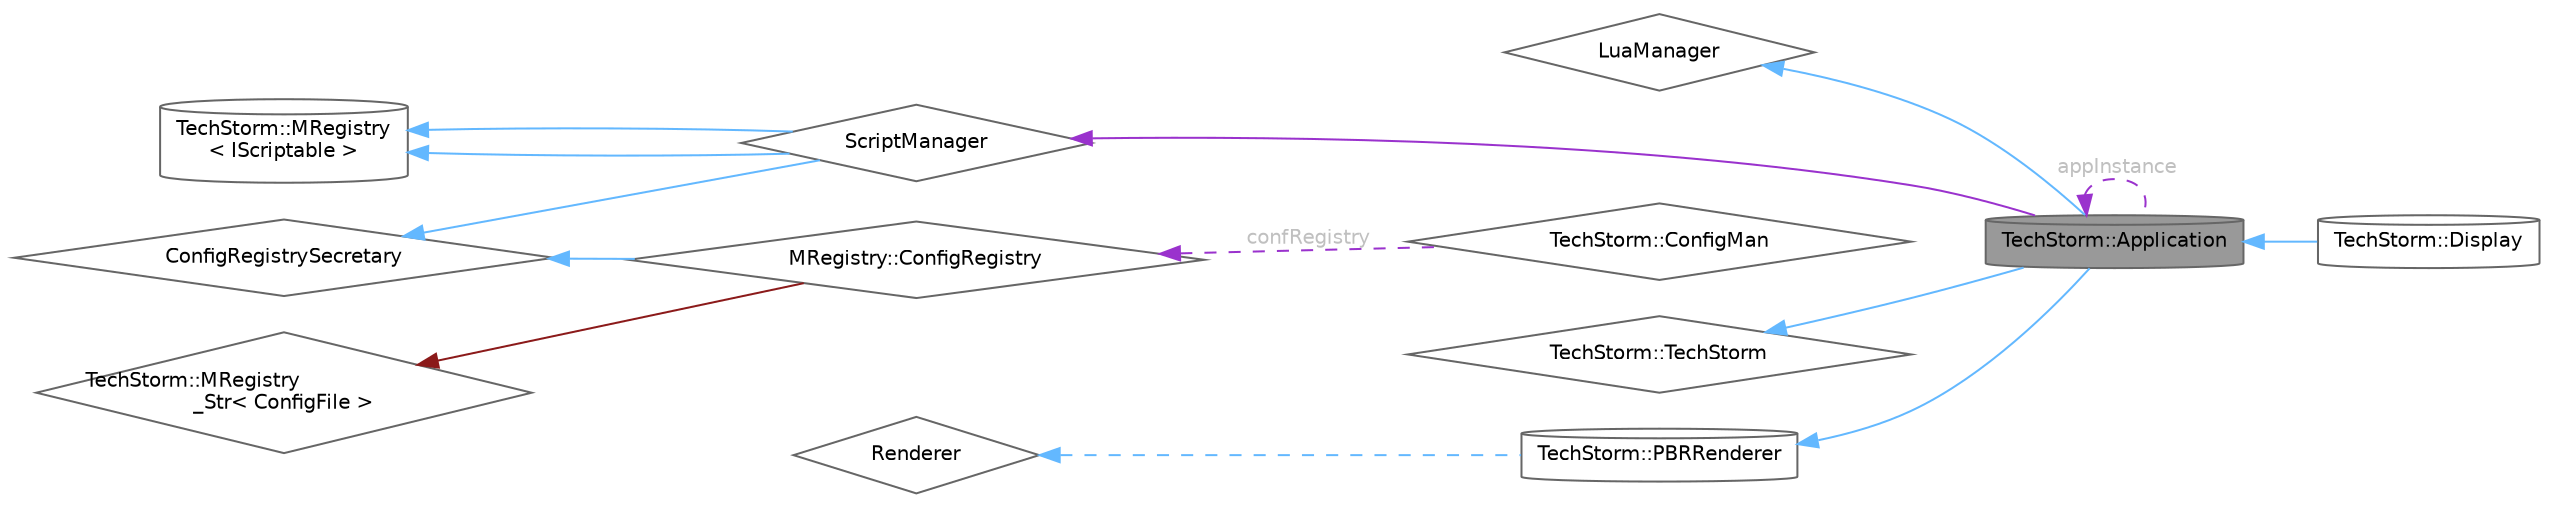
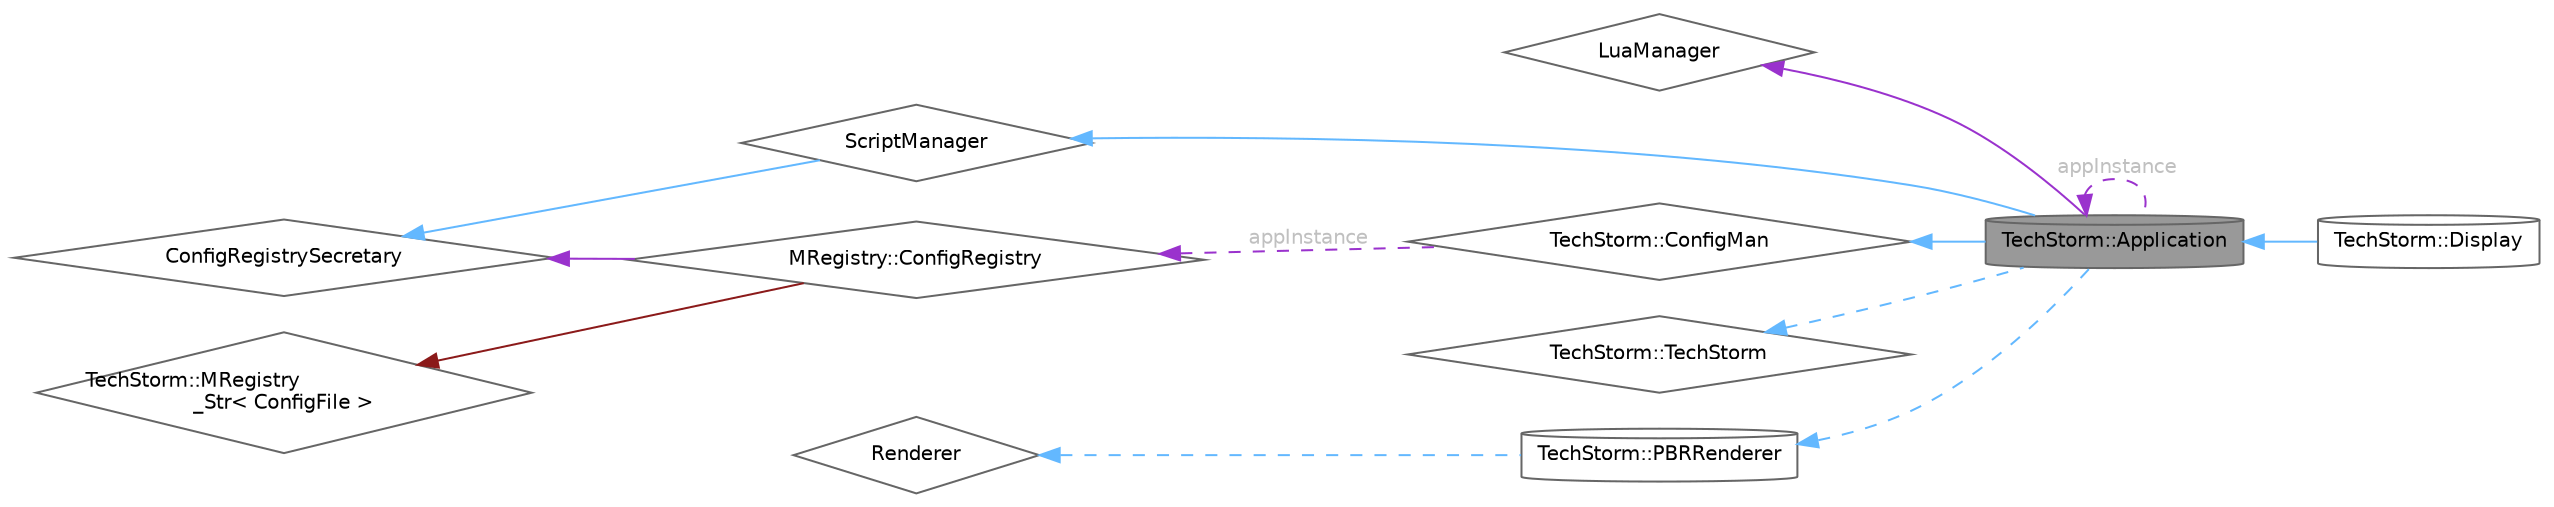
edge "TechStorm::Application" -> "LuaManager": color steelblue1 -> darkorchid3
node "TechStorm::MRegistry < IScriptable >": removed
edge "TechStorm::Application" -> "ScriptManager": color darkorchid3 -> steelblue1
edge "TechStorm::ConfigMan" -> "MRegistry::ConfigRegistry": label " confRegistry" -> " appInstance"
edge "TechStorm::Application" -> "TechStorm::ConfigMan": added
edge "MRegistry::ConfigRegistry" -> "ConfigRegistrySecretary": color steelblue1 -> darkorchid3
edge "TechStorm::Application" -> "TechStorm::TechStorm": style solid -> dashed
edge "TechStorm::Application" -> "TechStorm::PBRRenderer": style solid -> dashed
